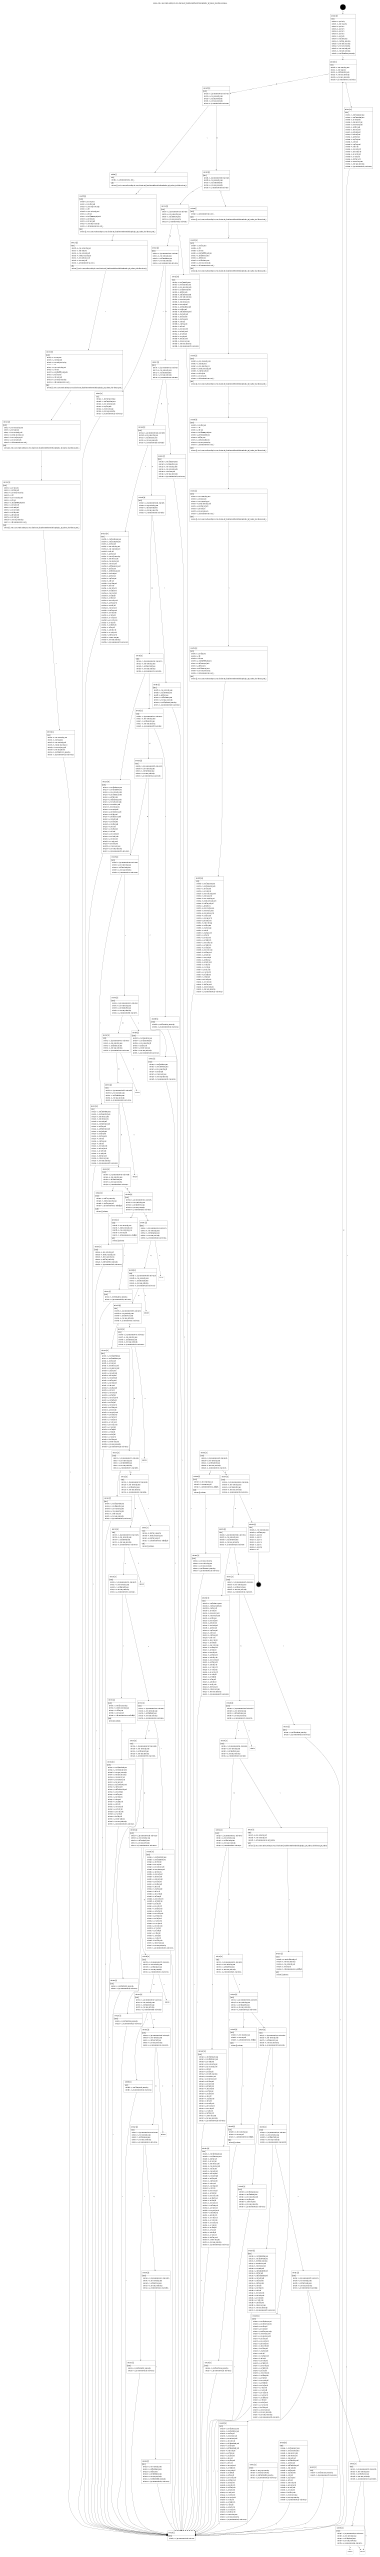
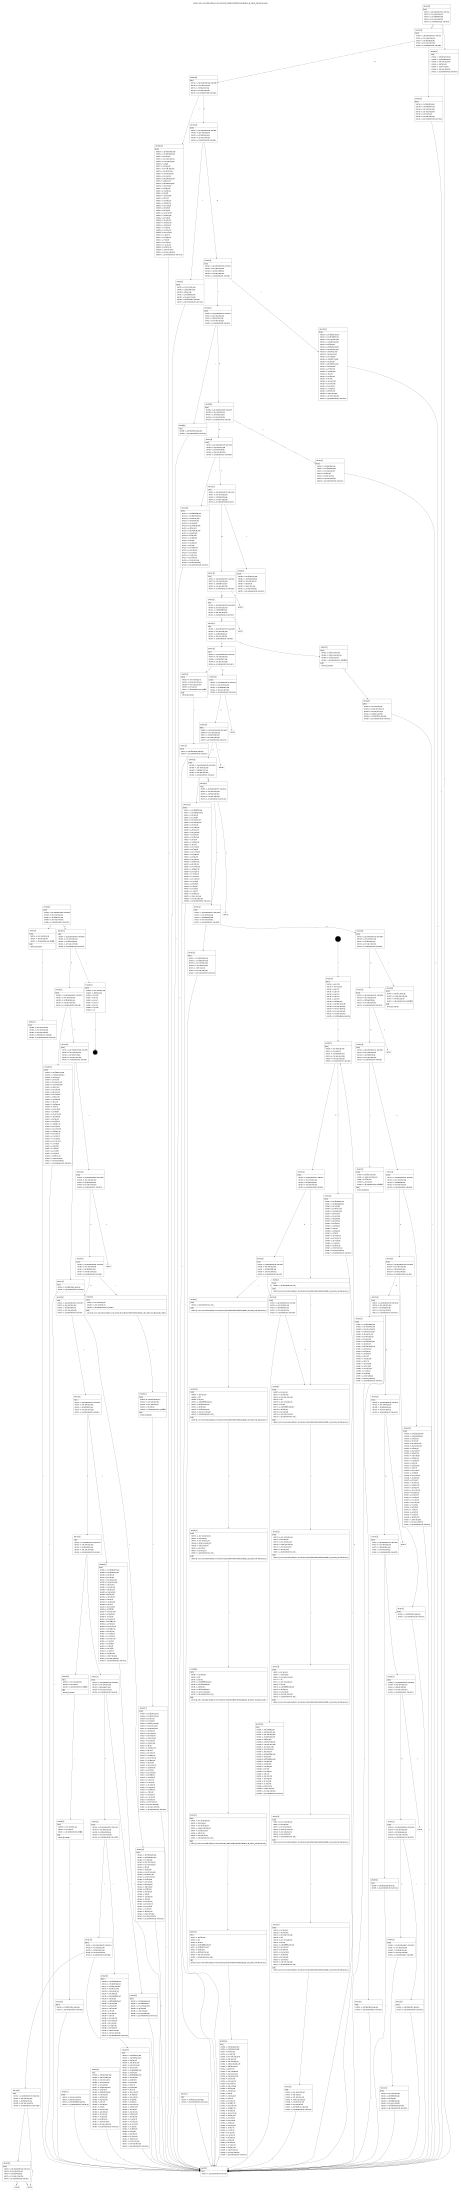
edge "0x401314 [28]" -> "0x401330 [28]": now "0x401314 [28]" -> "0x401bff [44]"
